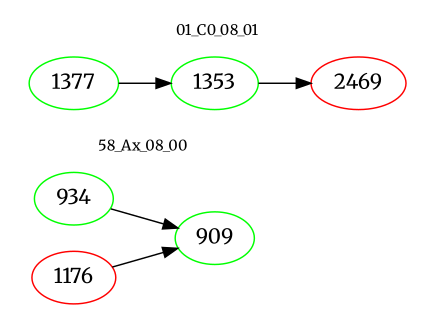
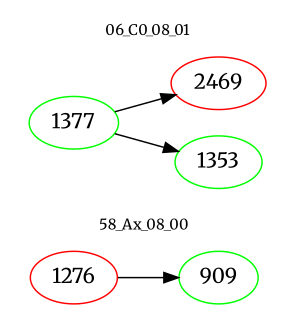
cluster "01_C0_08_01": label "01_C0_08_01" -> "06_C0_08_01"
edge "1353" -> "2469": now "1377" -> "2469"
node "934": removed
node "1176": label "1176" -> "1276"
